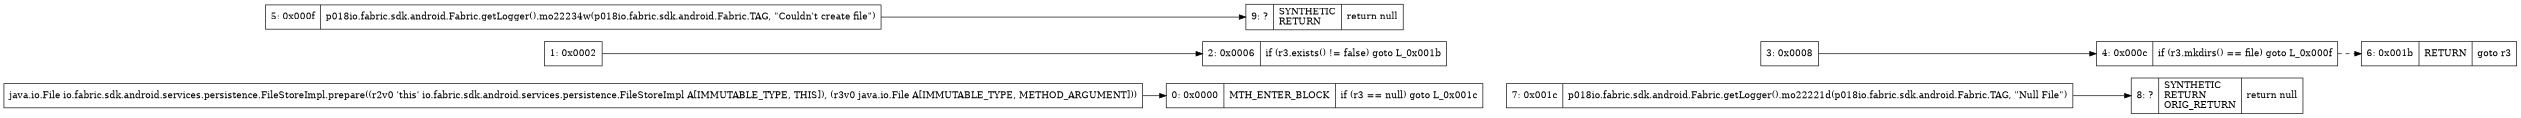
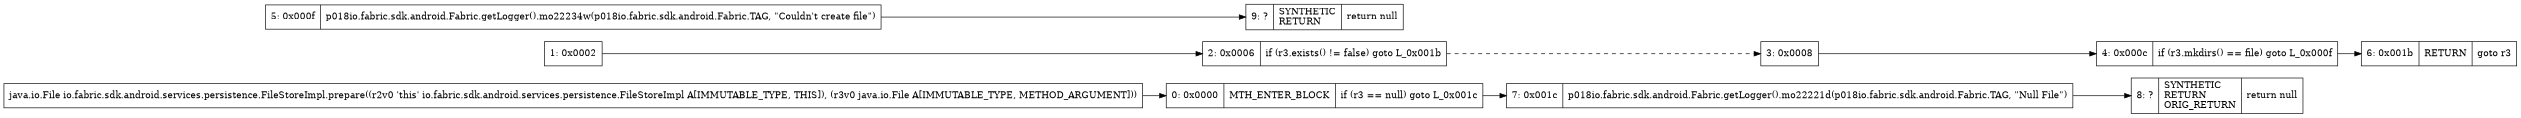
edge "2: 0x0006" -> "3: 0x0008": added
edge "4: 0x000c" -> "6: 0x001b": style dashed -> solid
edge "0: 0x0000" -> "7: 0x001c": added
